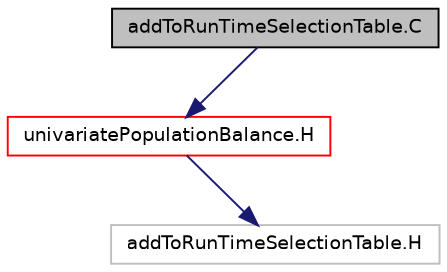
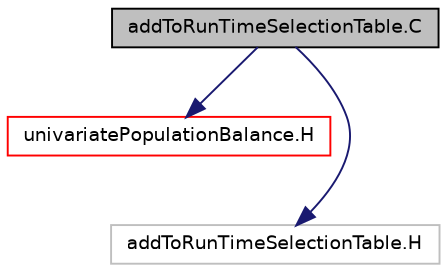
edge "univariatePopulationBalance.H" -> "addToRunTimeSelectionTable.H": now "addToRunTimeSelectionTable.C" -> "addToRunTimeSelectionTable.H"
